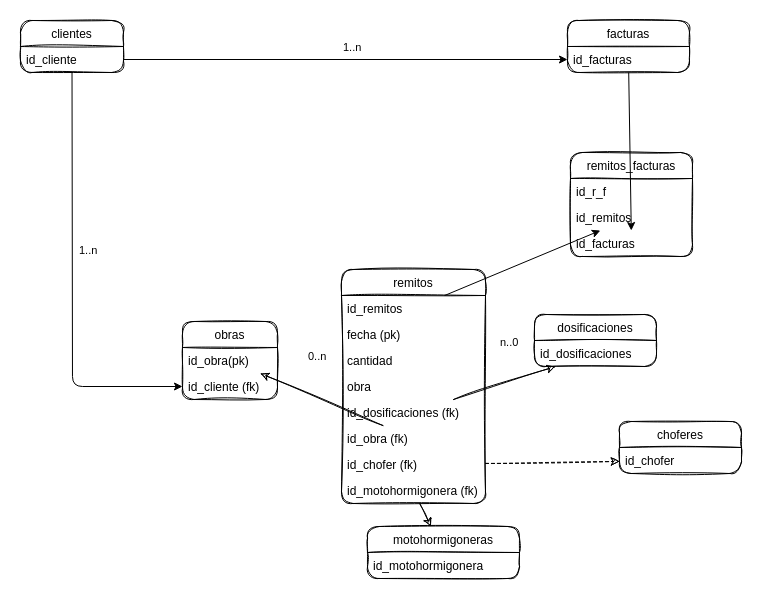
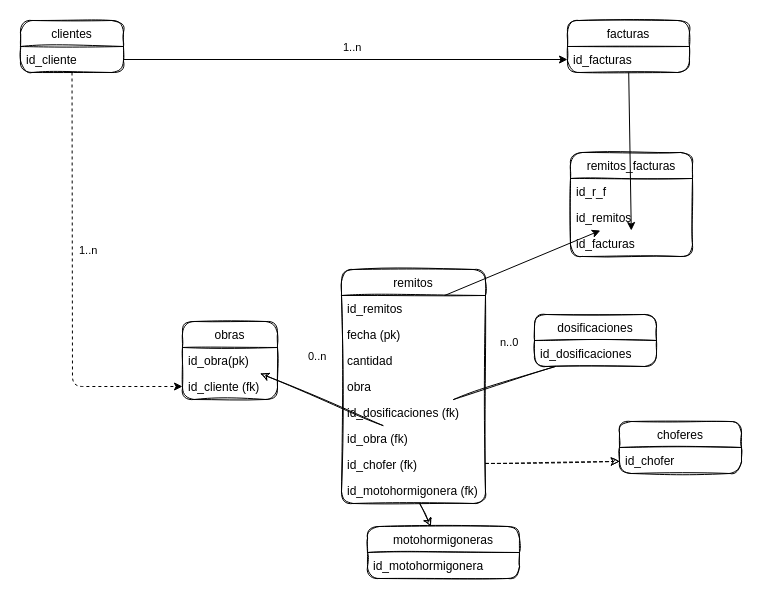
edge "id_cliente" -> "id_cliente (fk)": style solid -> dashed
edge "id_dosificaciones (fk)" -> "id_dosificaciones": arrowhead classic -> none
